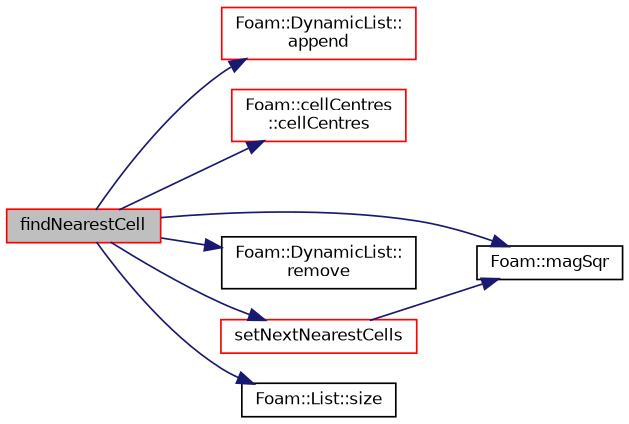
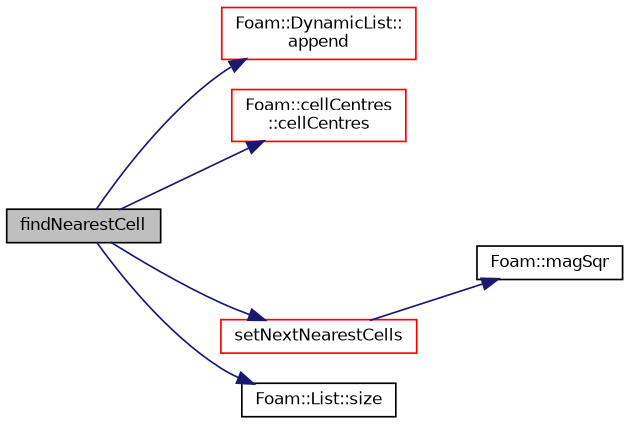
edge "findNearestCell" -> "Foam::magSqr": removed
node "findNearestCell": color red -> black
node "Foam::DynamicList:: remove": removed
